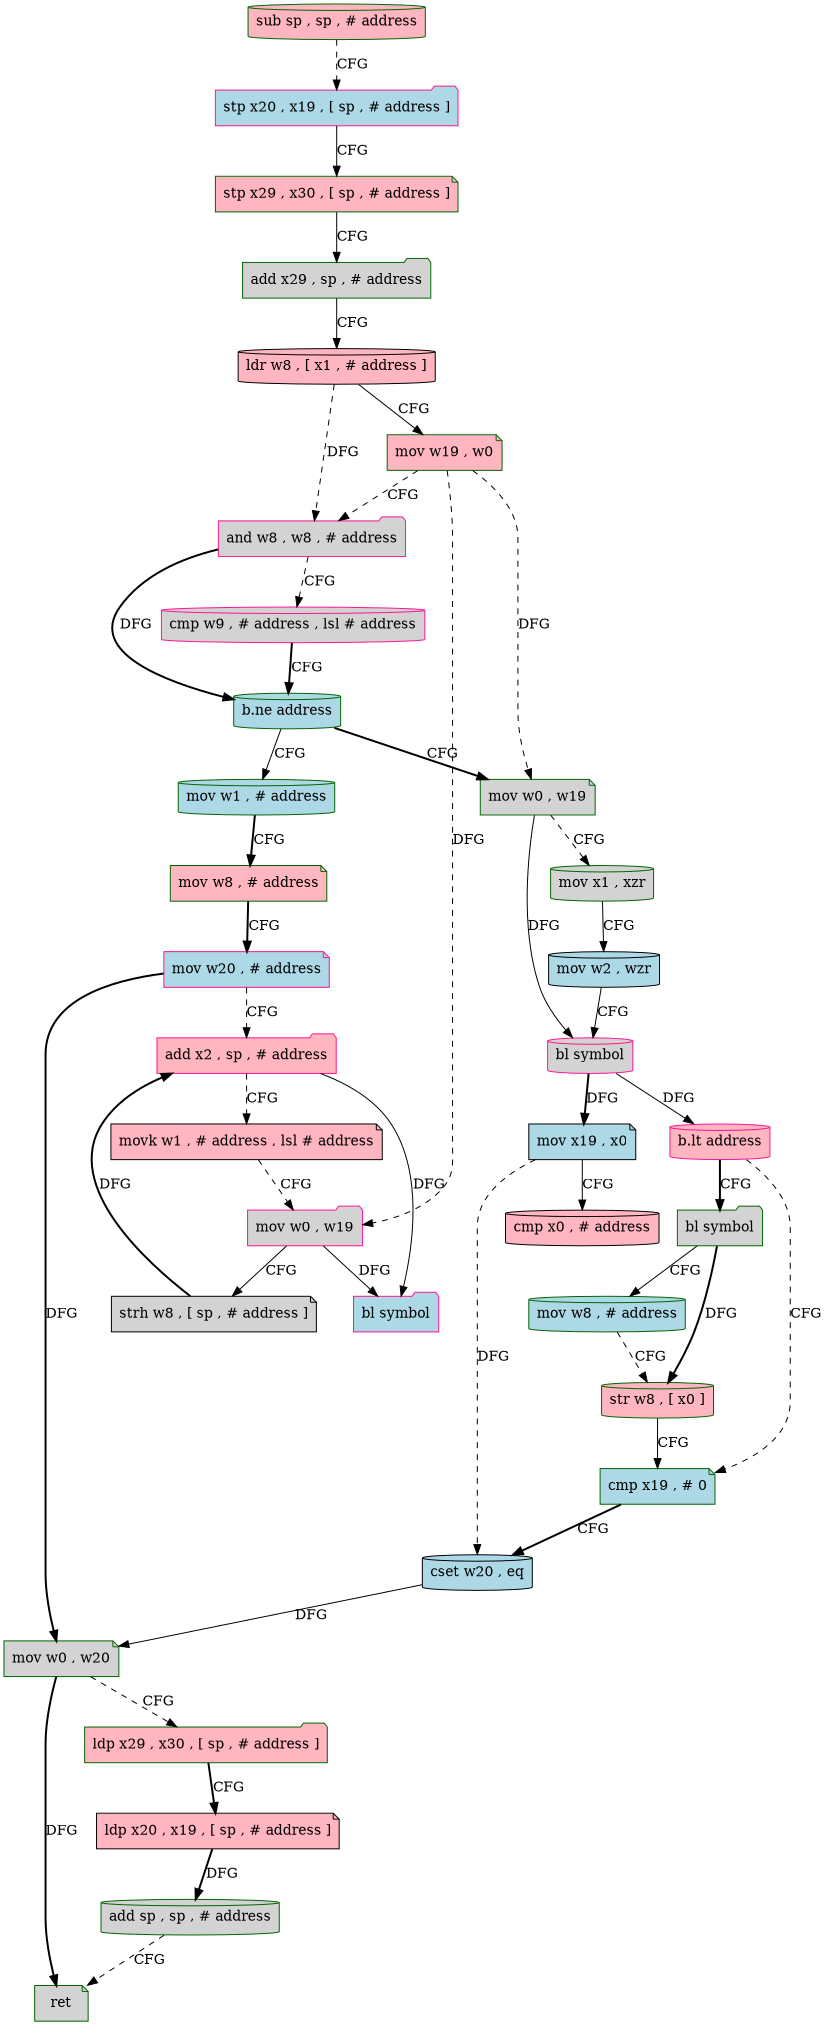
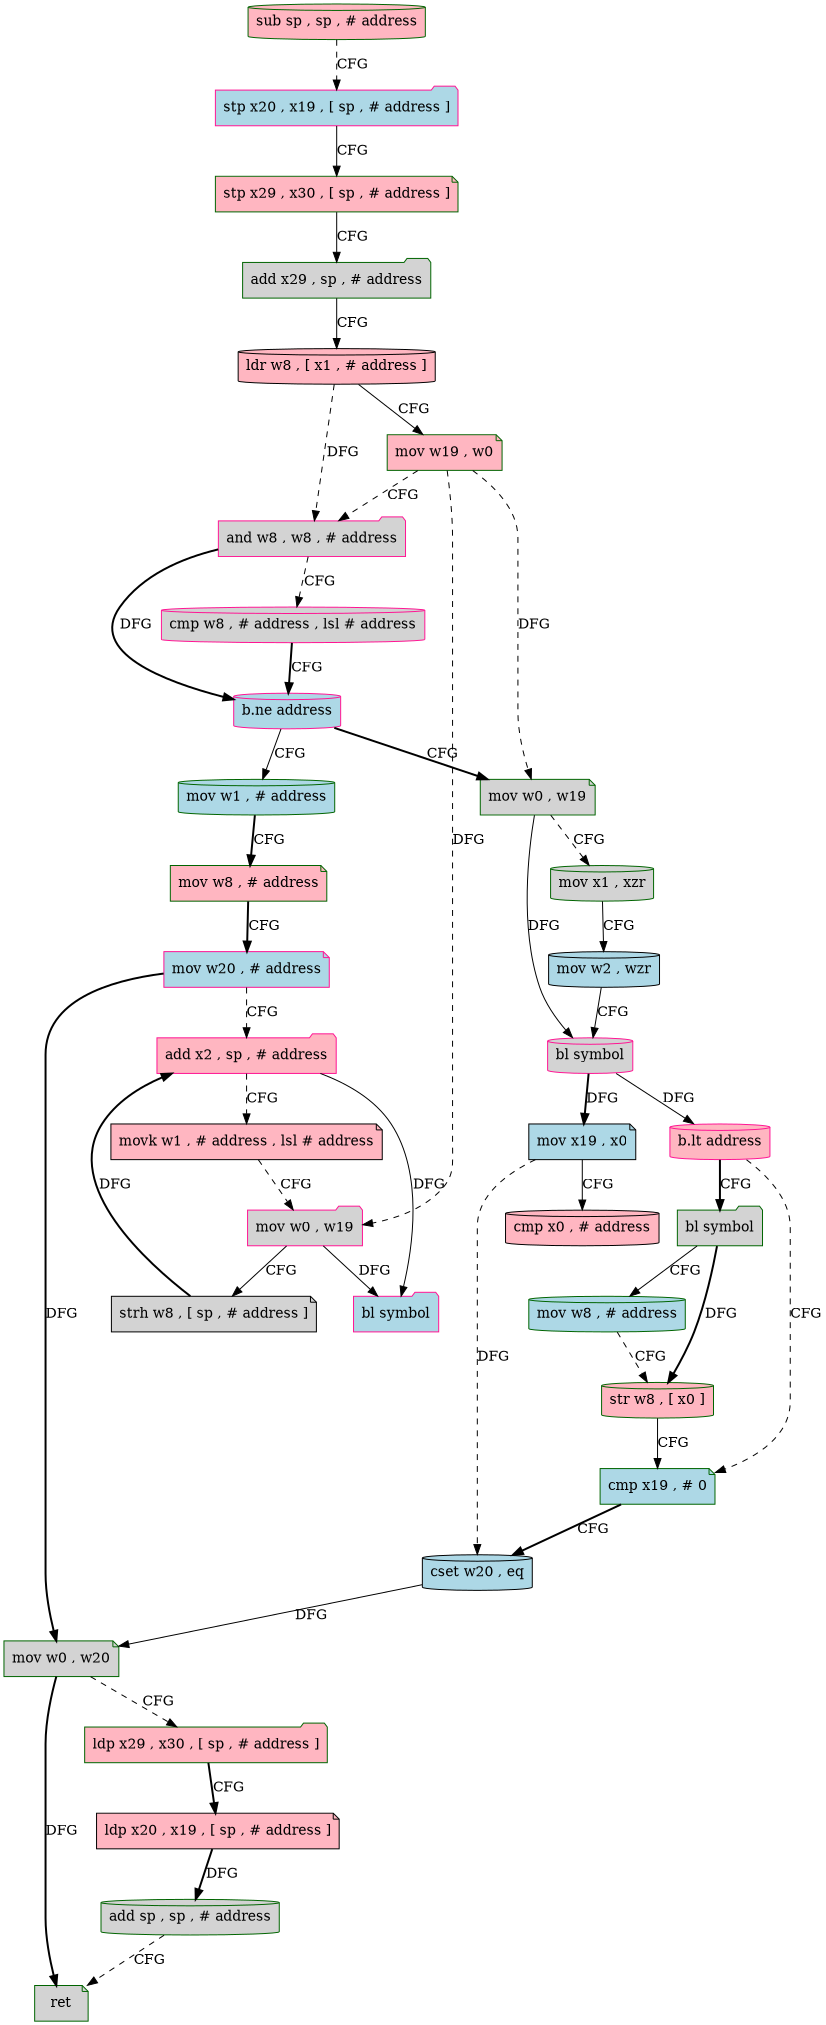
node "cmp w9 , # address , lsl # address": label "cmp w9 , # address , lsl # address" -> "cmp w8 , # address , lsl # address"
node "b.ne address": color darkgreen -> deeppink
